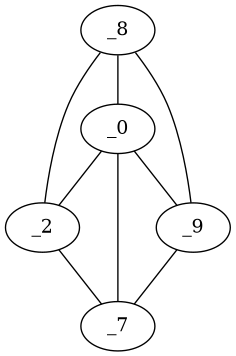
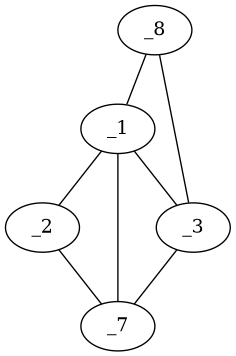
edge "_8" -- "_2": removed
node "_0": label "_0" -> "_1"
node "_9": label "_9" -> "_3"
